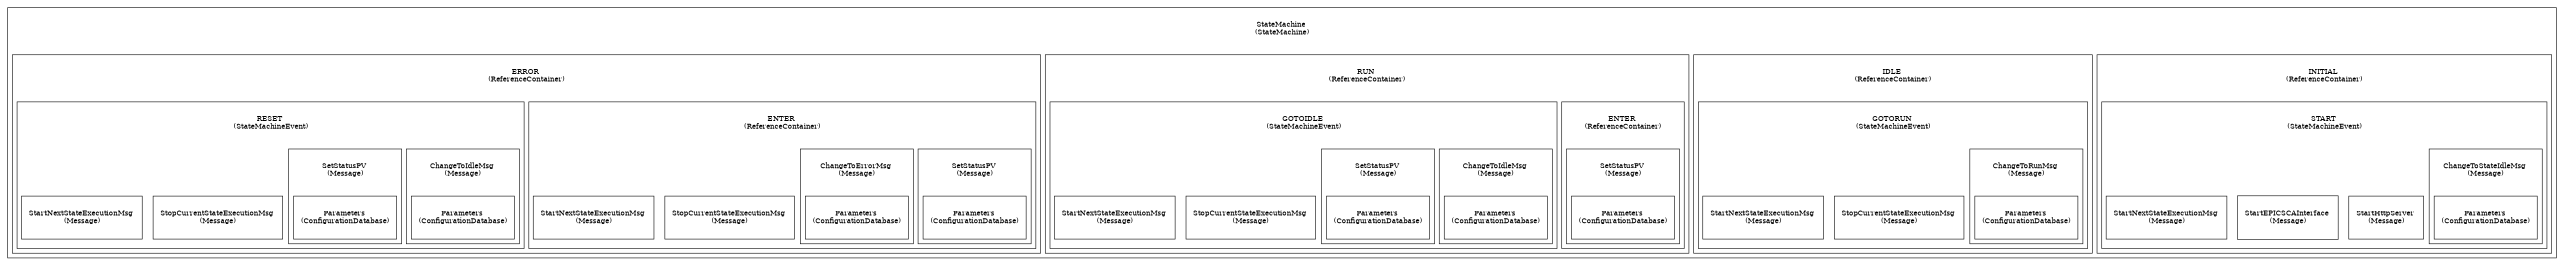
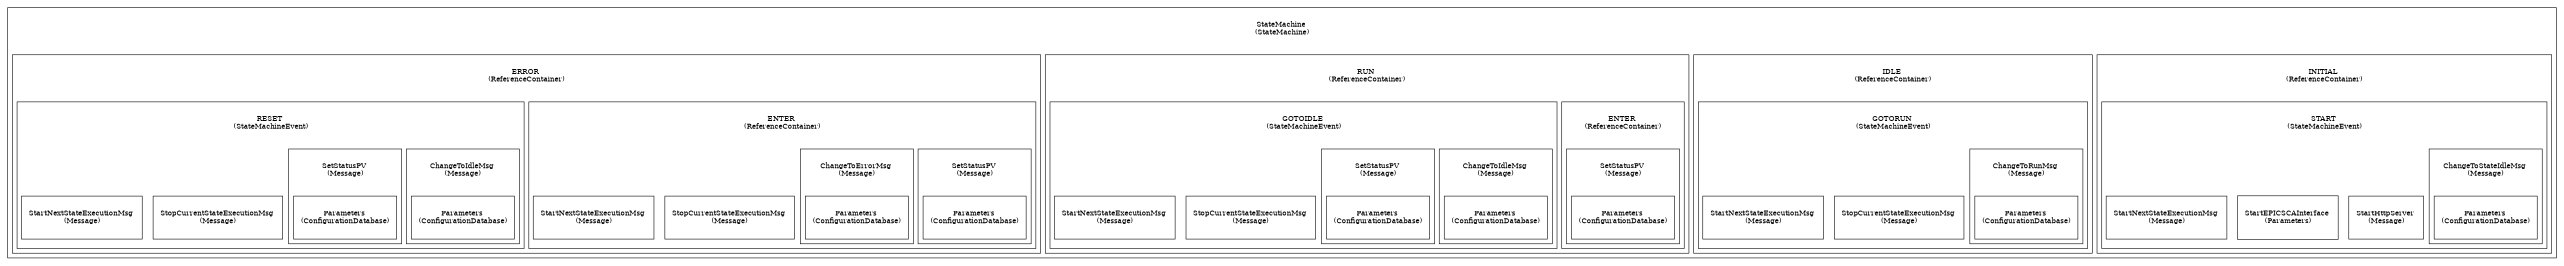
node "StartEPICSCAInterface": text "(Message)" -> "(Parameters)"
